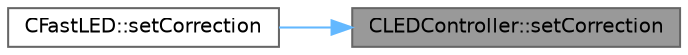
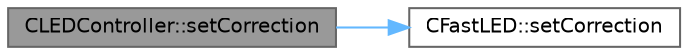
edge "CFastLED::setCorrection" -> "CLEDController::setCorrection": reversed
